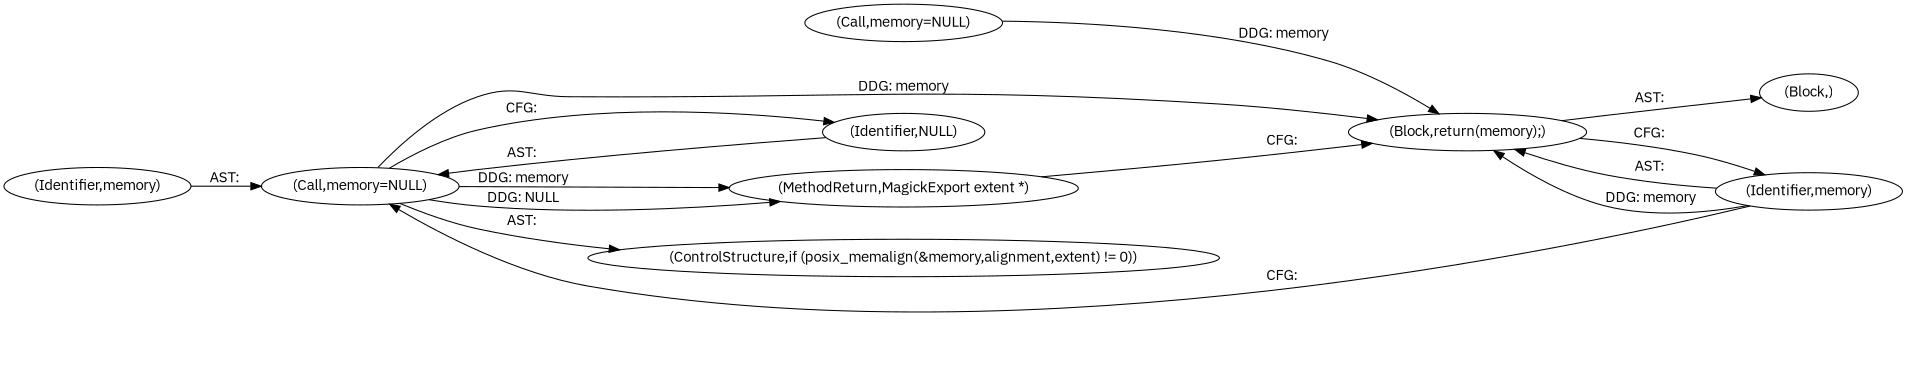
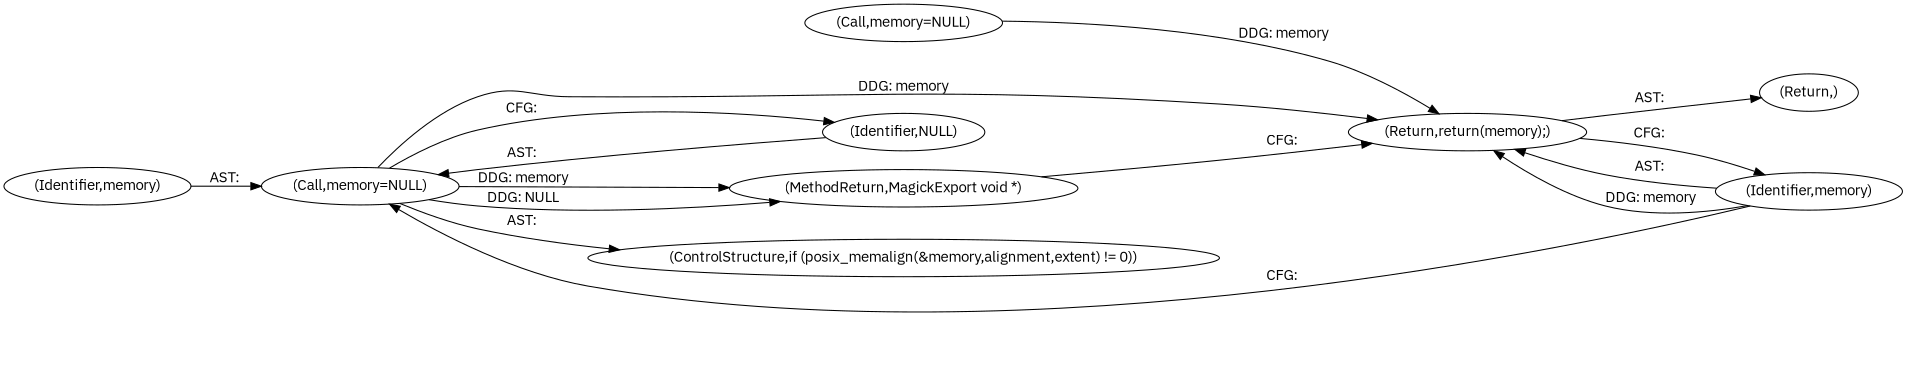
node "(Block,)": label "(Block,)" -> "(Return,)"
node "(Block,return(memory);)": label "(Block,return(memory);)" -> "(Return,return(memory);)"
node "(MethodReturn,MagickExport extent *)": label "(MethodReturn,MagickExport extent *)" -> "(MethodReturn,MagickExport void *)"
